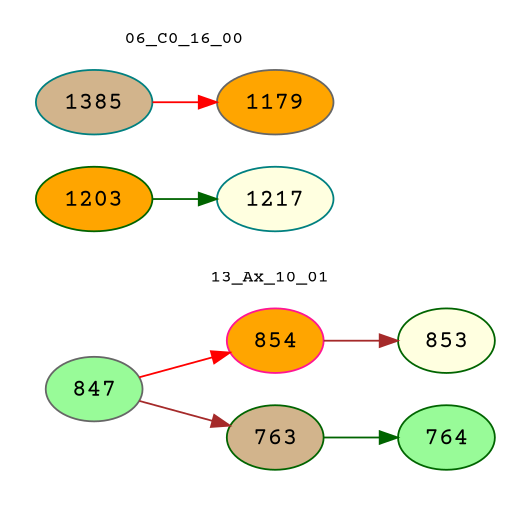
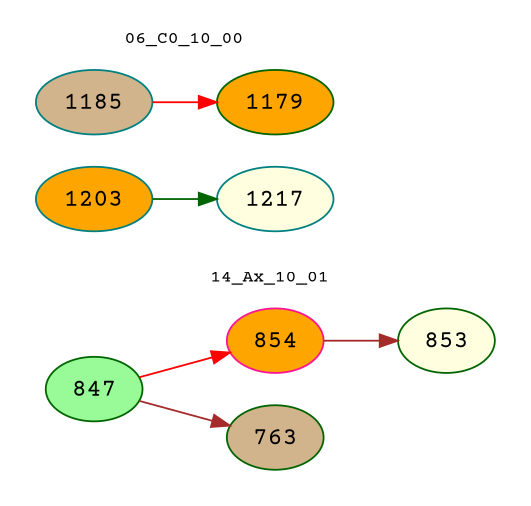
cluster "06_C0_16_00": label "06_C0_16_00" -> "06_C0_10_00"
node "1385": label "1385" -> "1185"
node "1179": color gray40 -> darkgreen
node "1203": color darkgreen -> teal
cluster "13_Ax_10_01": label "13_Ax_10_01" -> "14_Ax_10_01"
node "847": color gray40 -> darkgreen
node "764": removed
